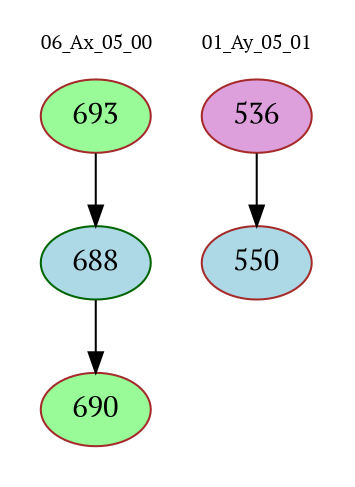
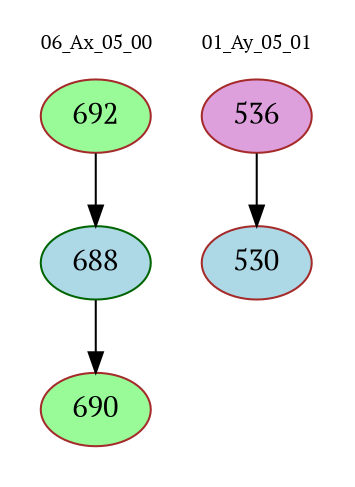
node "693": label "693" -> "692"
node "550": label "550" -> "530"
